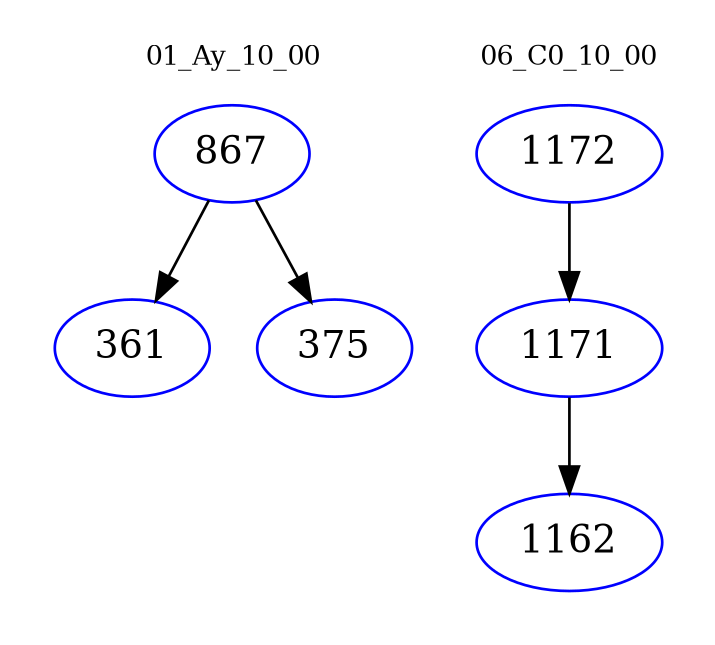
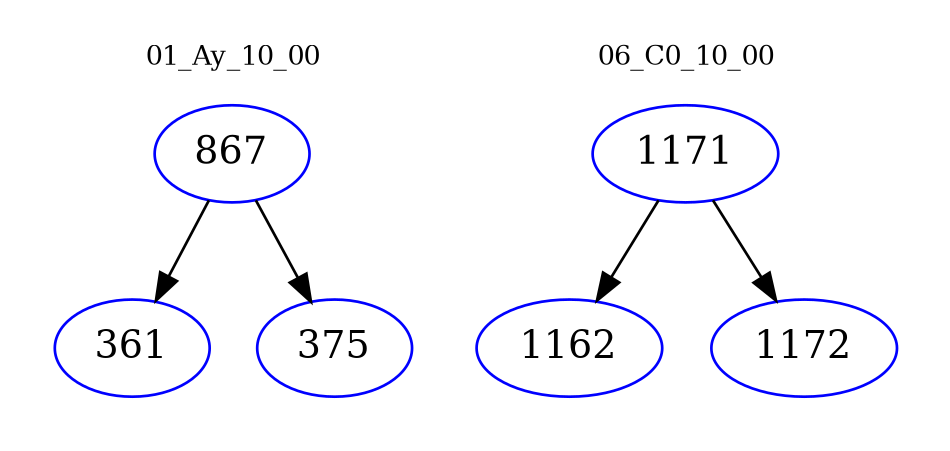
edge "1172" -> "1171": reversed
